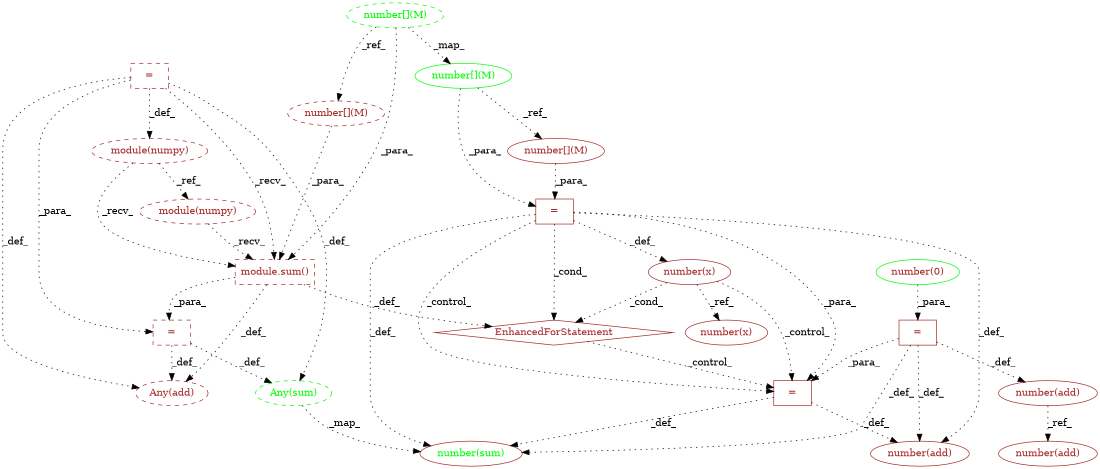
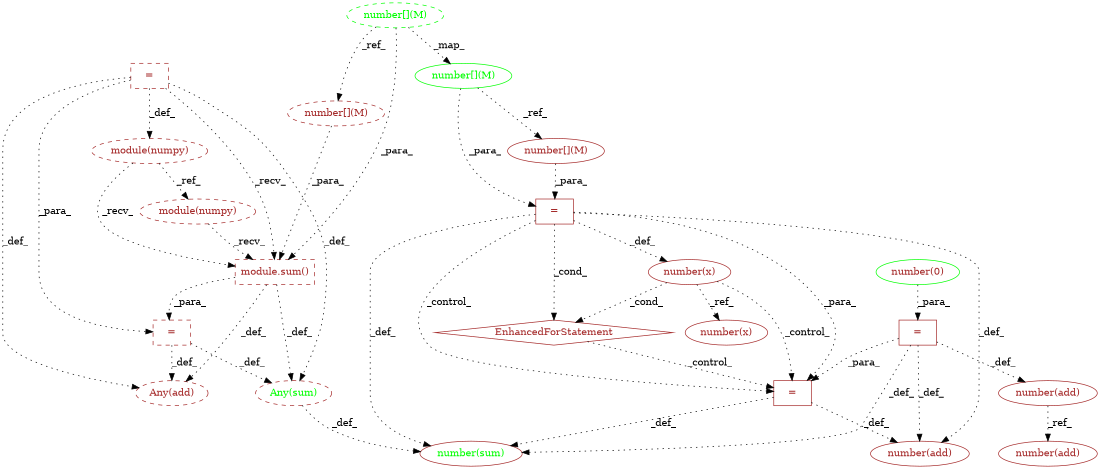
edge "module.sum()" -> "EnhancedForStatement": now "module.sum()" -> "Any(sum)"
node "Any(sum)": color green -> brown
edge "Any(sum)" -> "number(sum)": label "_map_" -> "_def_"
